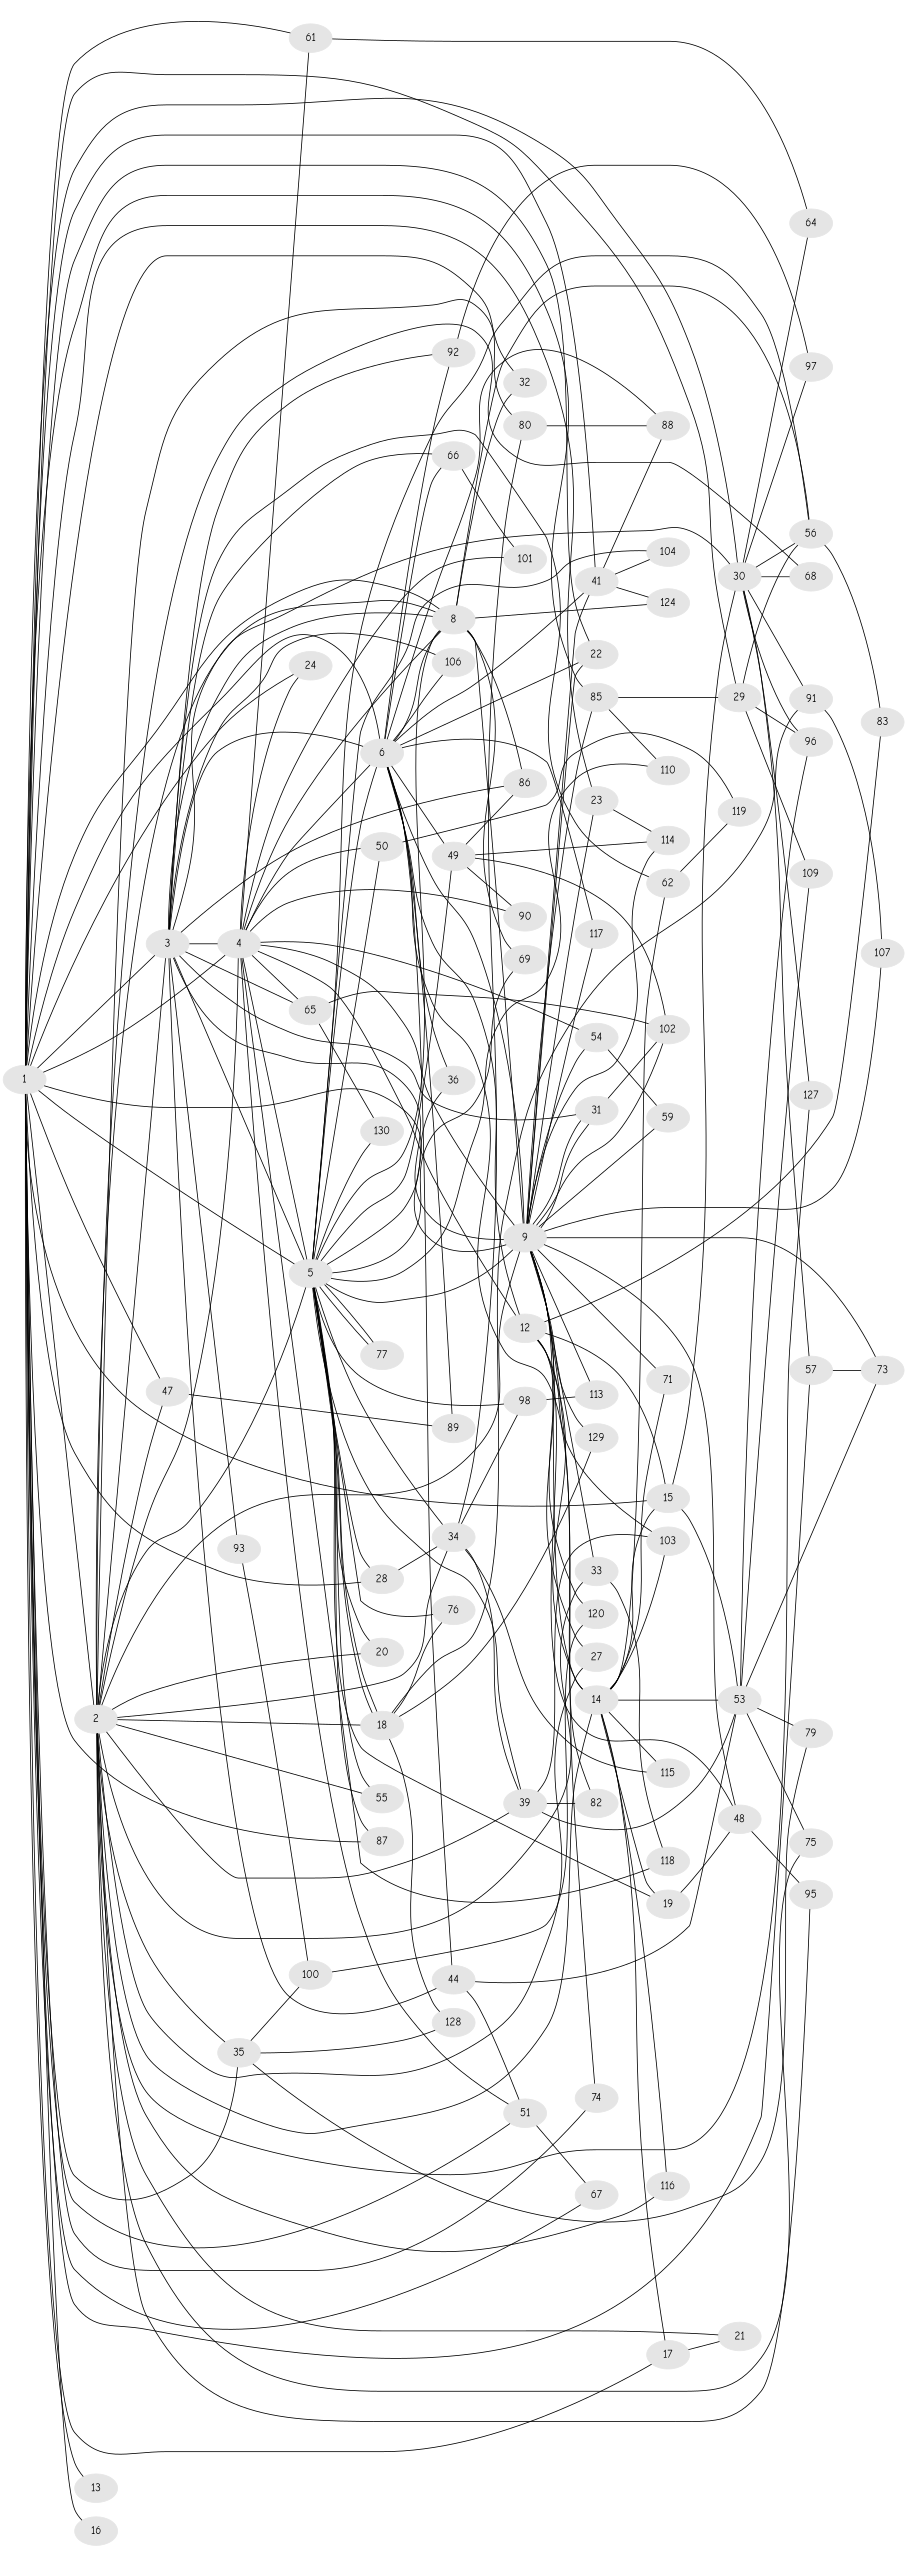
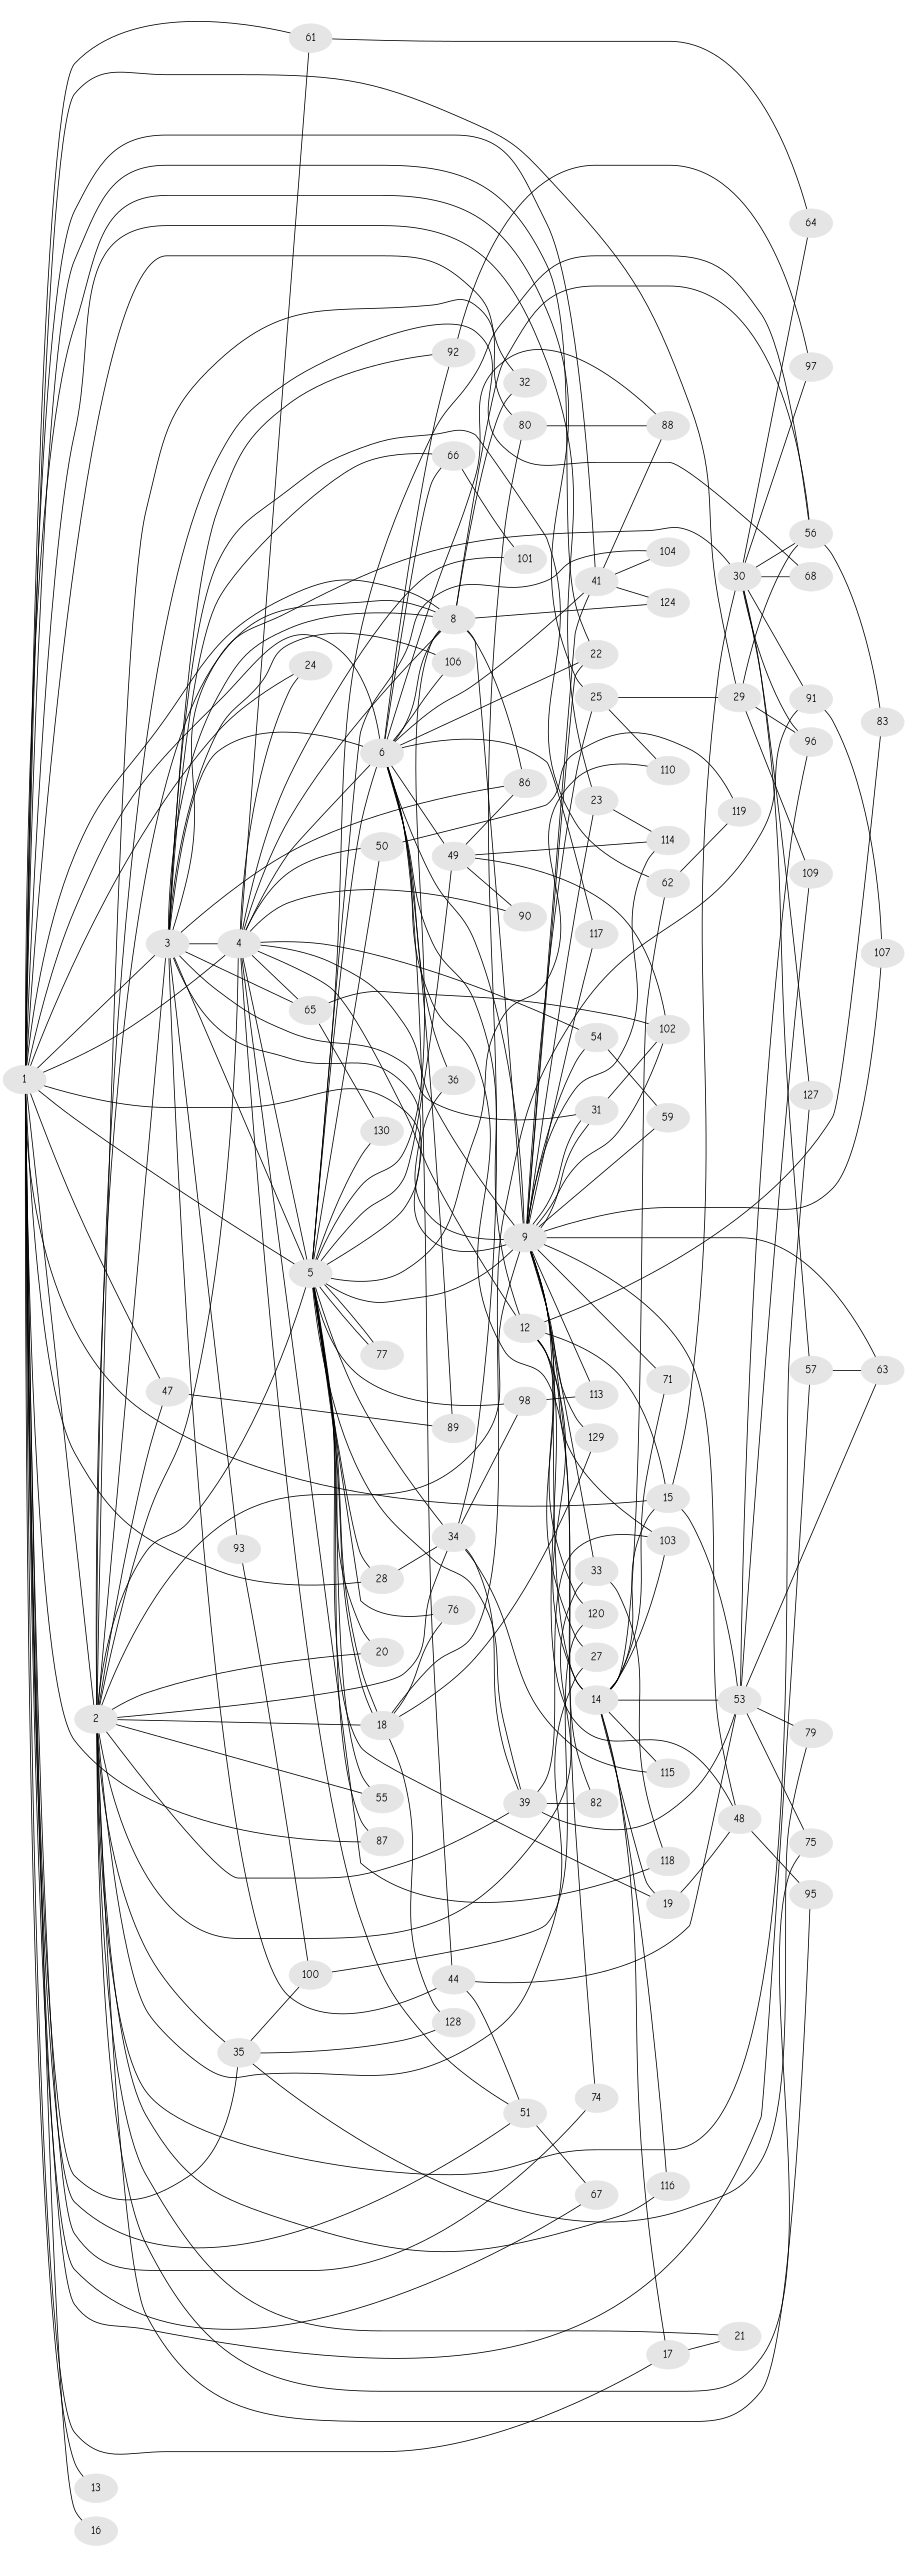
edge "30" -- "1": removed
node "85": label "85" -> "25"
node "69": removed
node "73": label "73" -> "63"
edge "14" -- "2": removed
